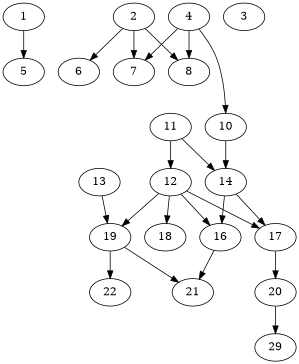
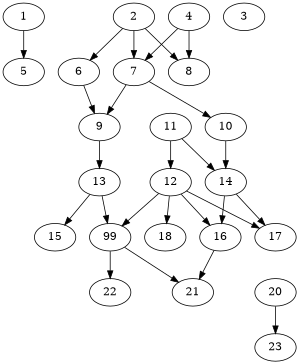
edge "4" -> "10": now "7" -> "10"
node "9": added
node "15": added
node "19": label "19" -> "99"
edge "17" -> "20": removed
node "29": label "29" -> "23"
